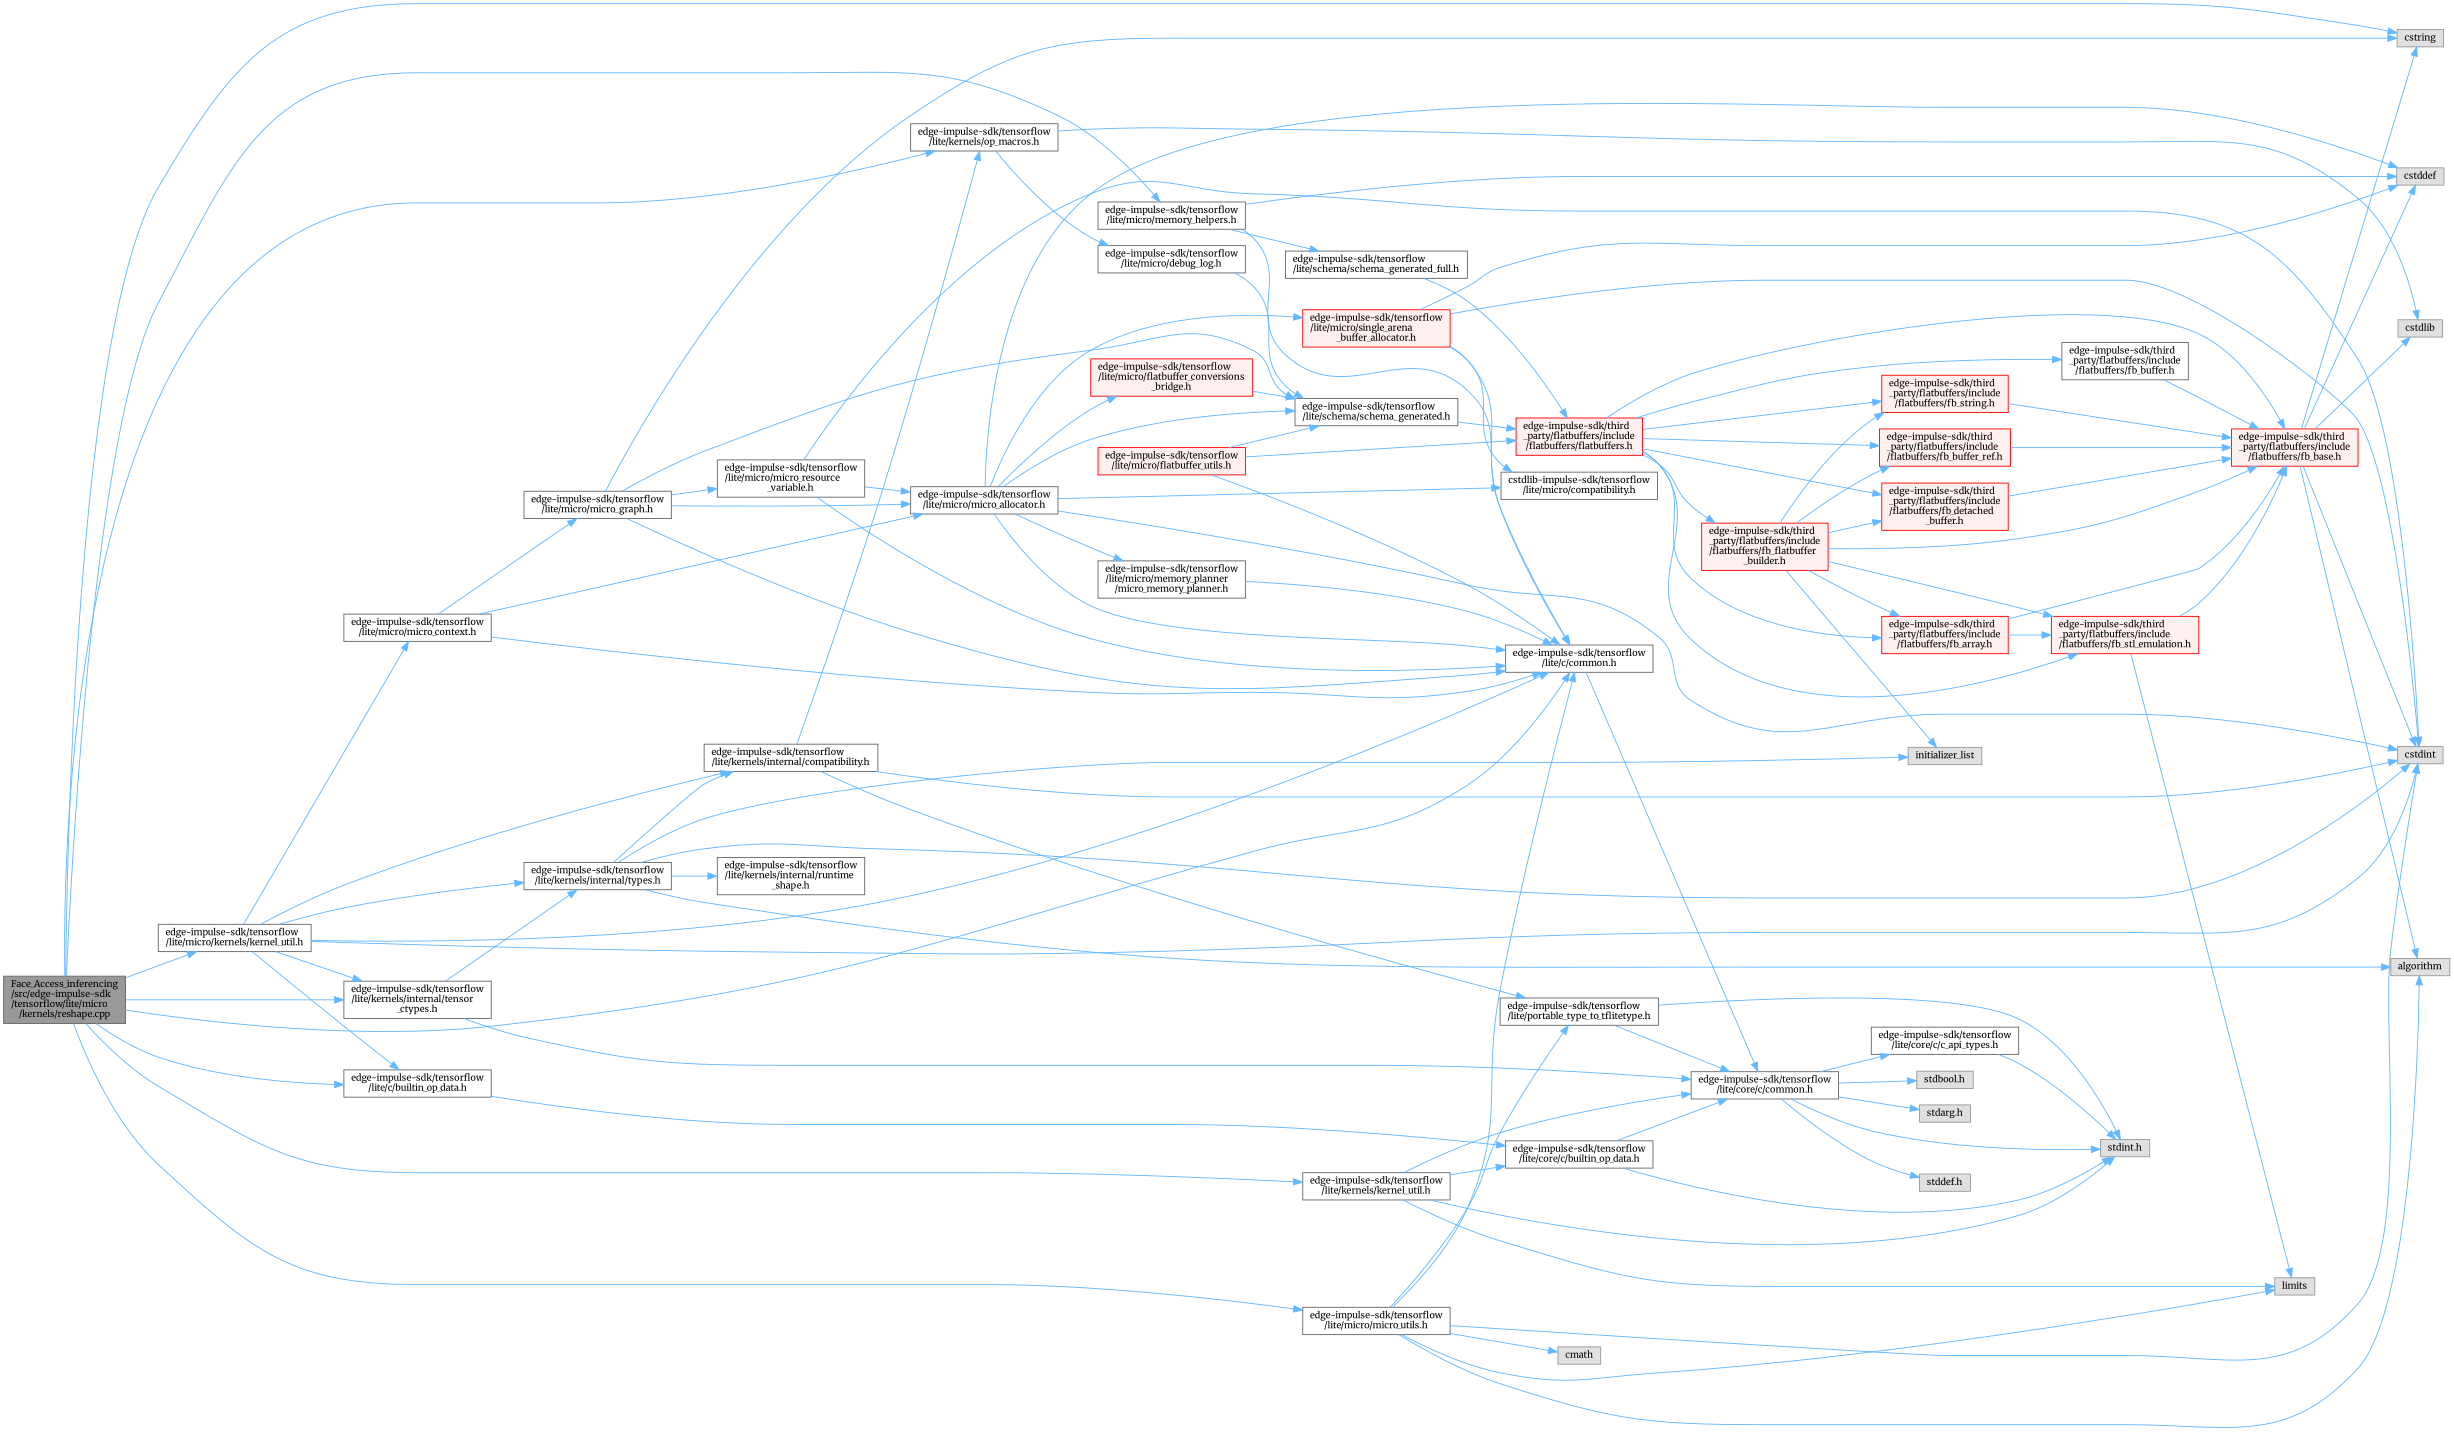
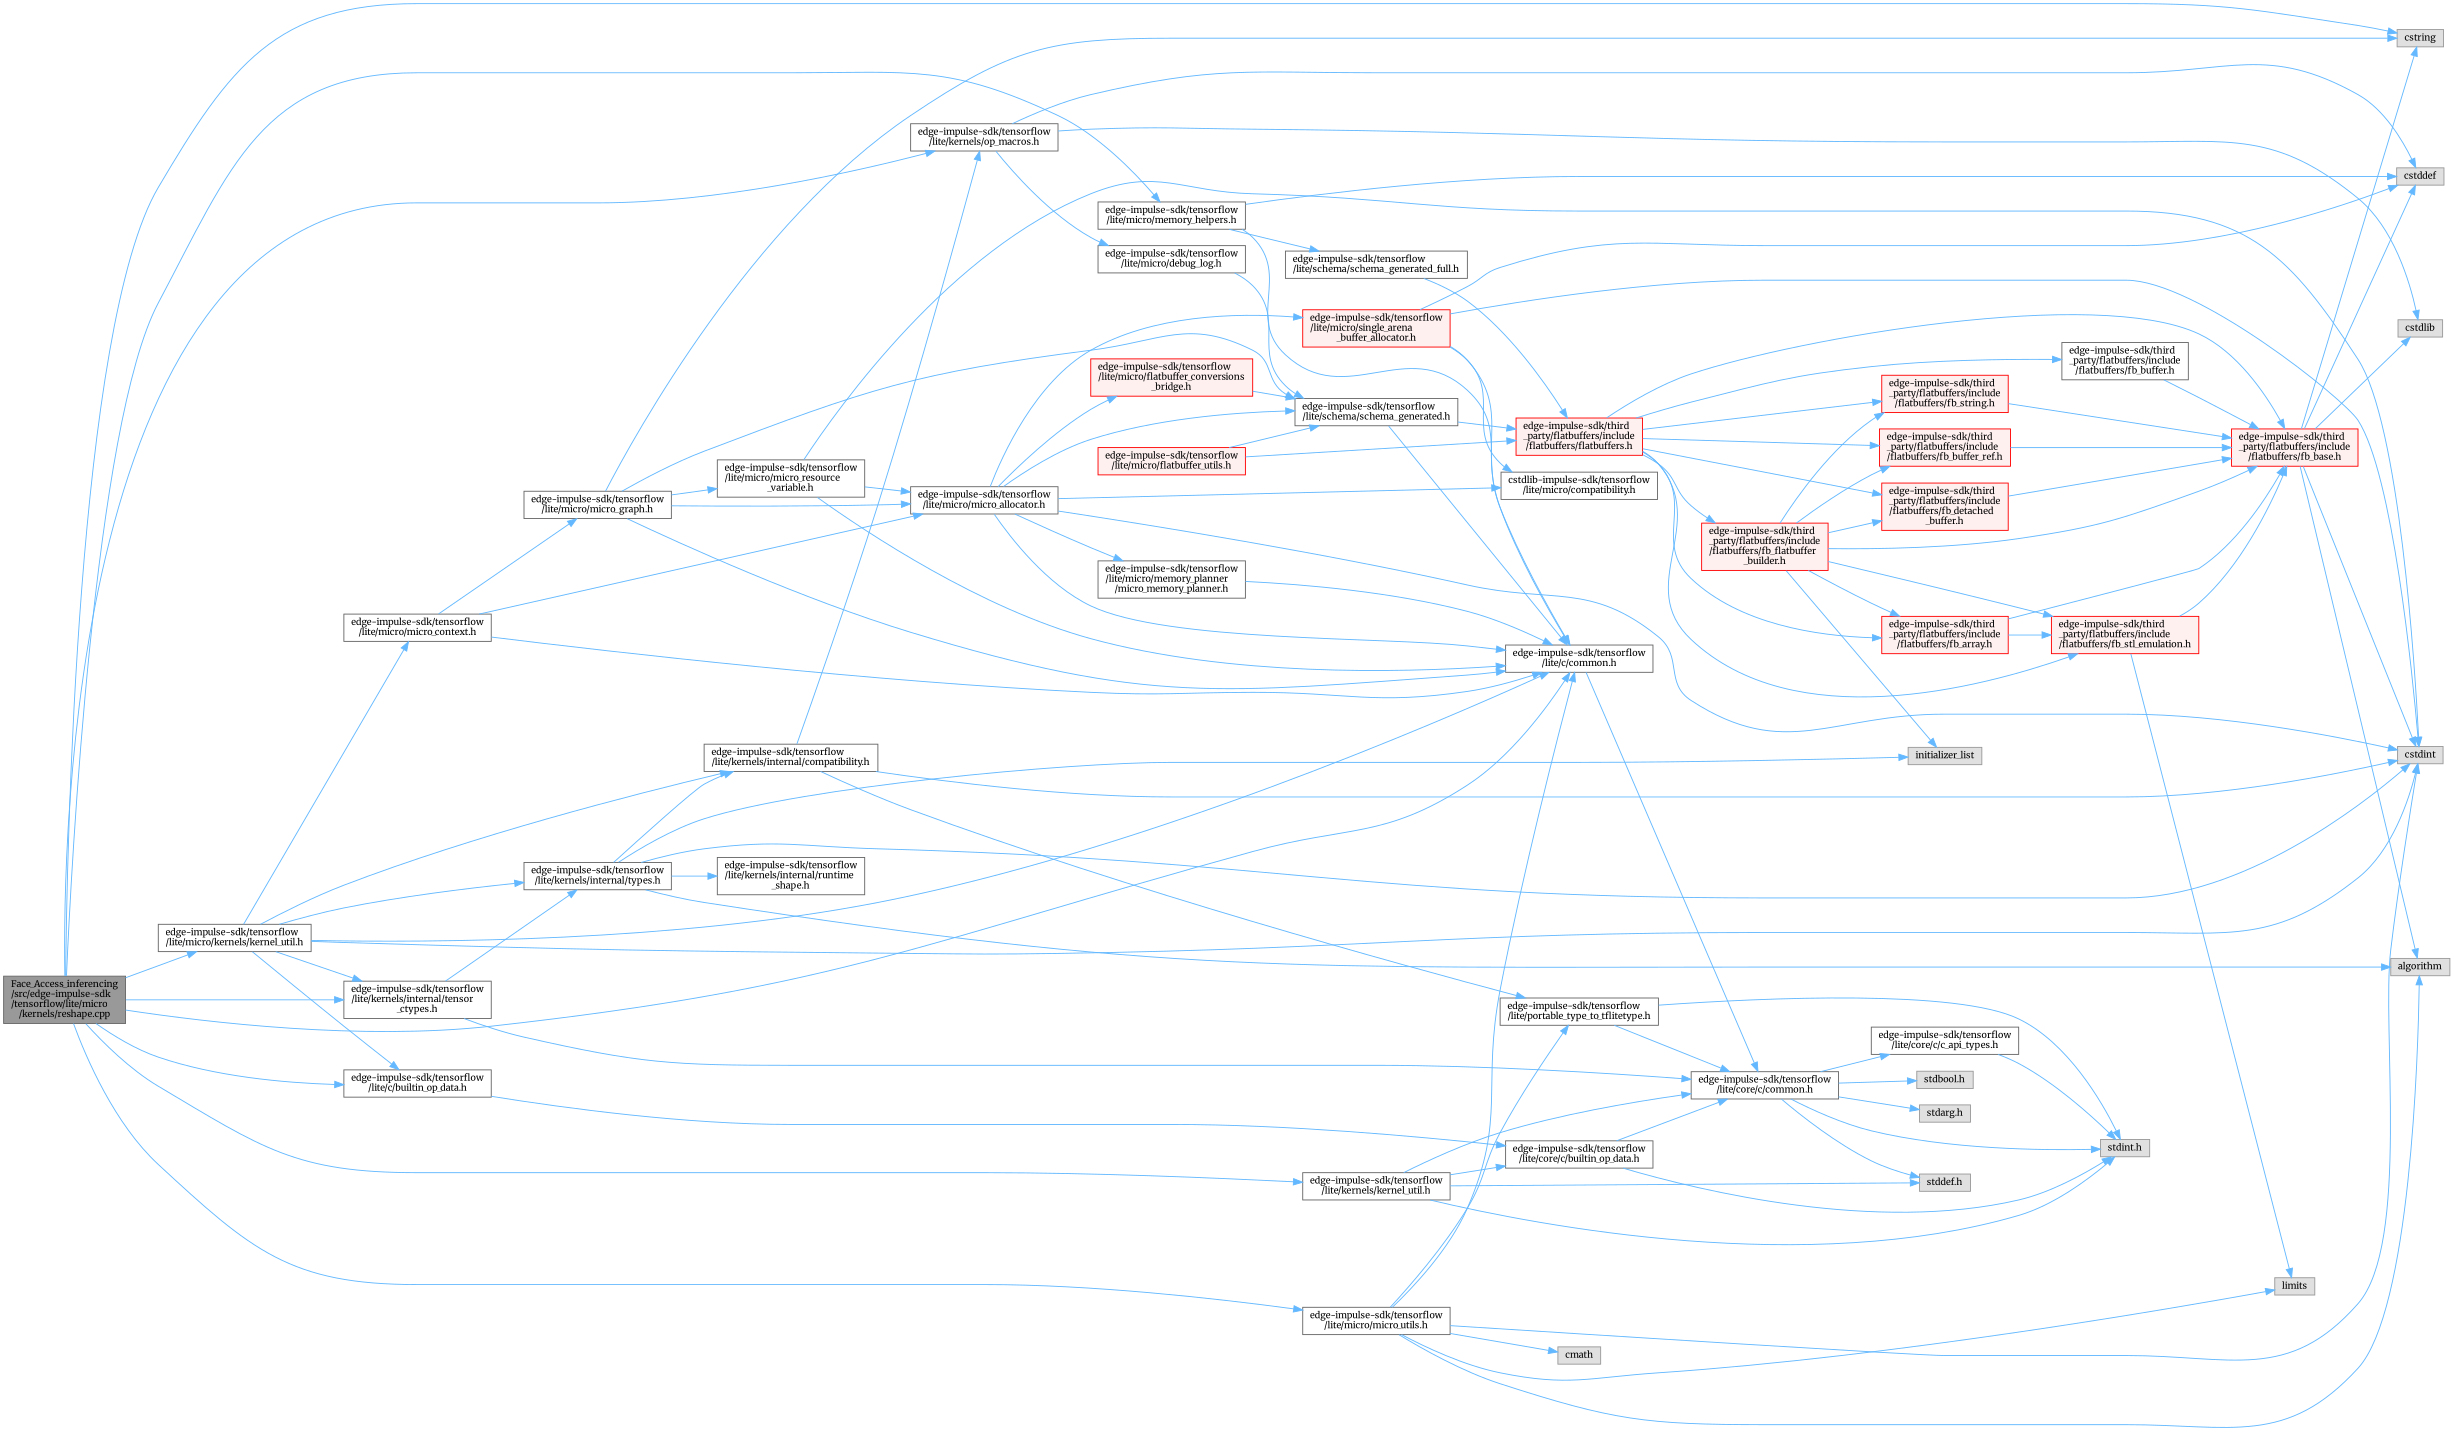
edge "edge-impulse-sdk/tensorflow /lite/micro/micro_allocator.h" -> "cstddef": now "edge-impulse-sdk/tensorflow /lite/kernels/op_macros.h" -> "cstddef"
edge "edge-impulse-sdk/tensorflow /lite/micro/flatbuffer_utils.h" -> "edge-impulse-sdk/tensorflow /lite/c/common.h": now "edge-impulse-sdk/tensorflow /lite/schema/schema_generated.h" -> "edge-impulse-sdk/tensorflow /lite/c/common.h"
edge "edge-impulse-sdk/tensorflow /lite/kernels/kernel_util.h" -> "limits": now "edge-impulse-sdk/tensorflow /lite/kernels/kernel_util.h" -> "stddef.h"
